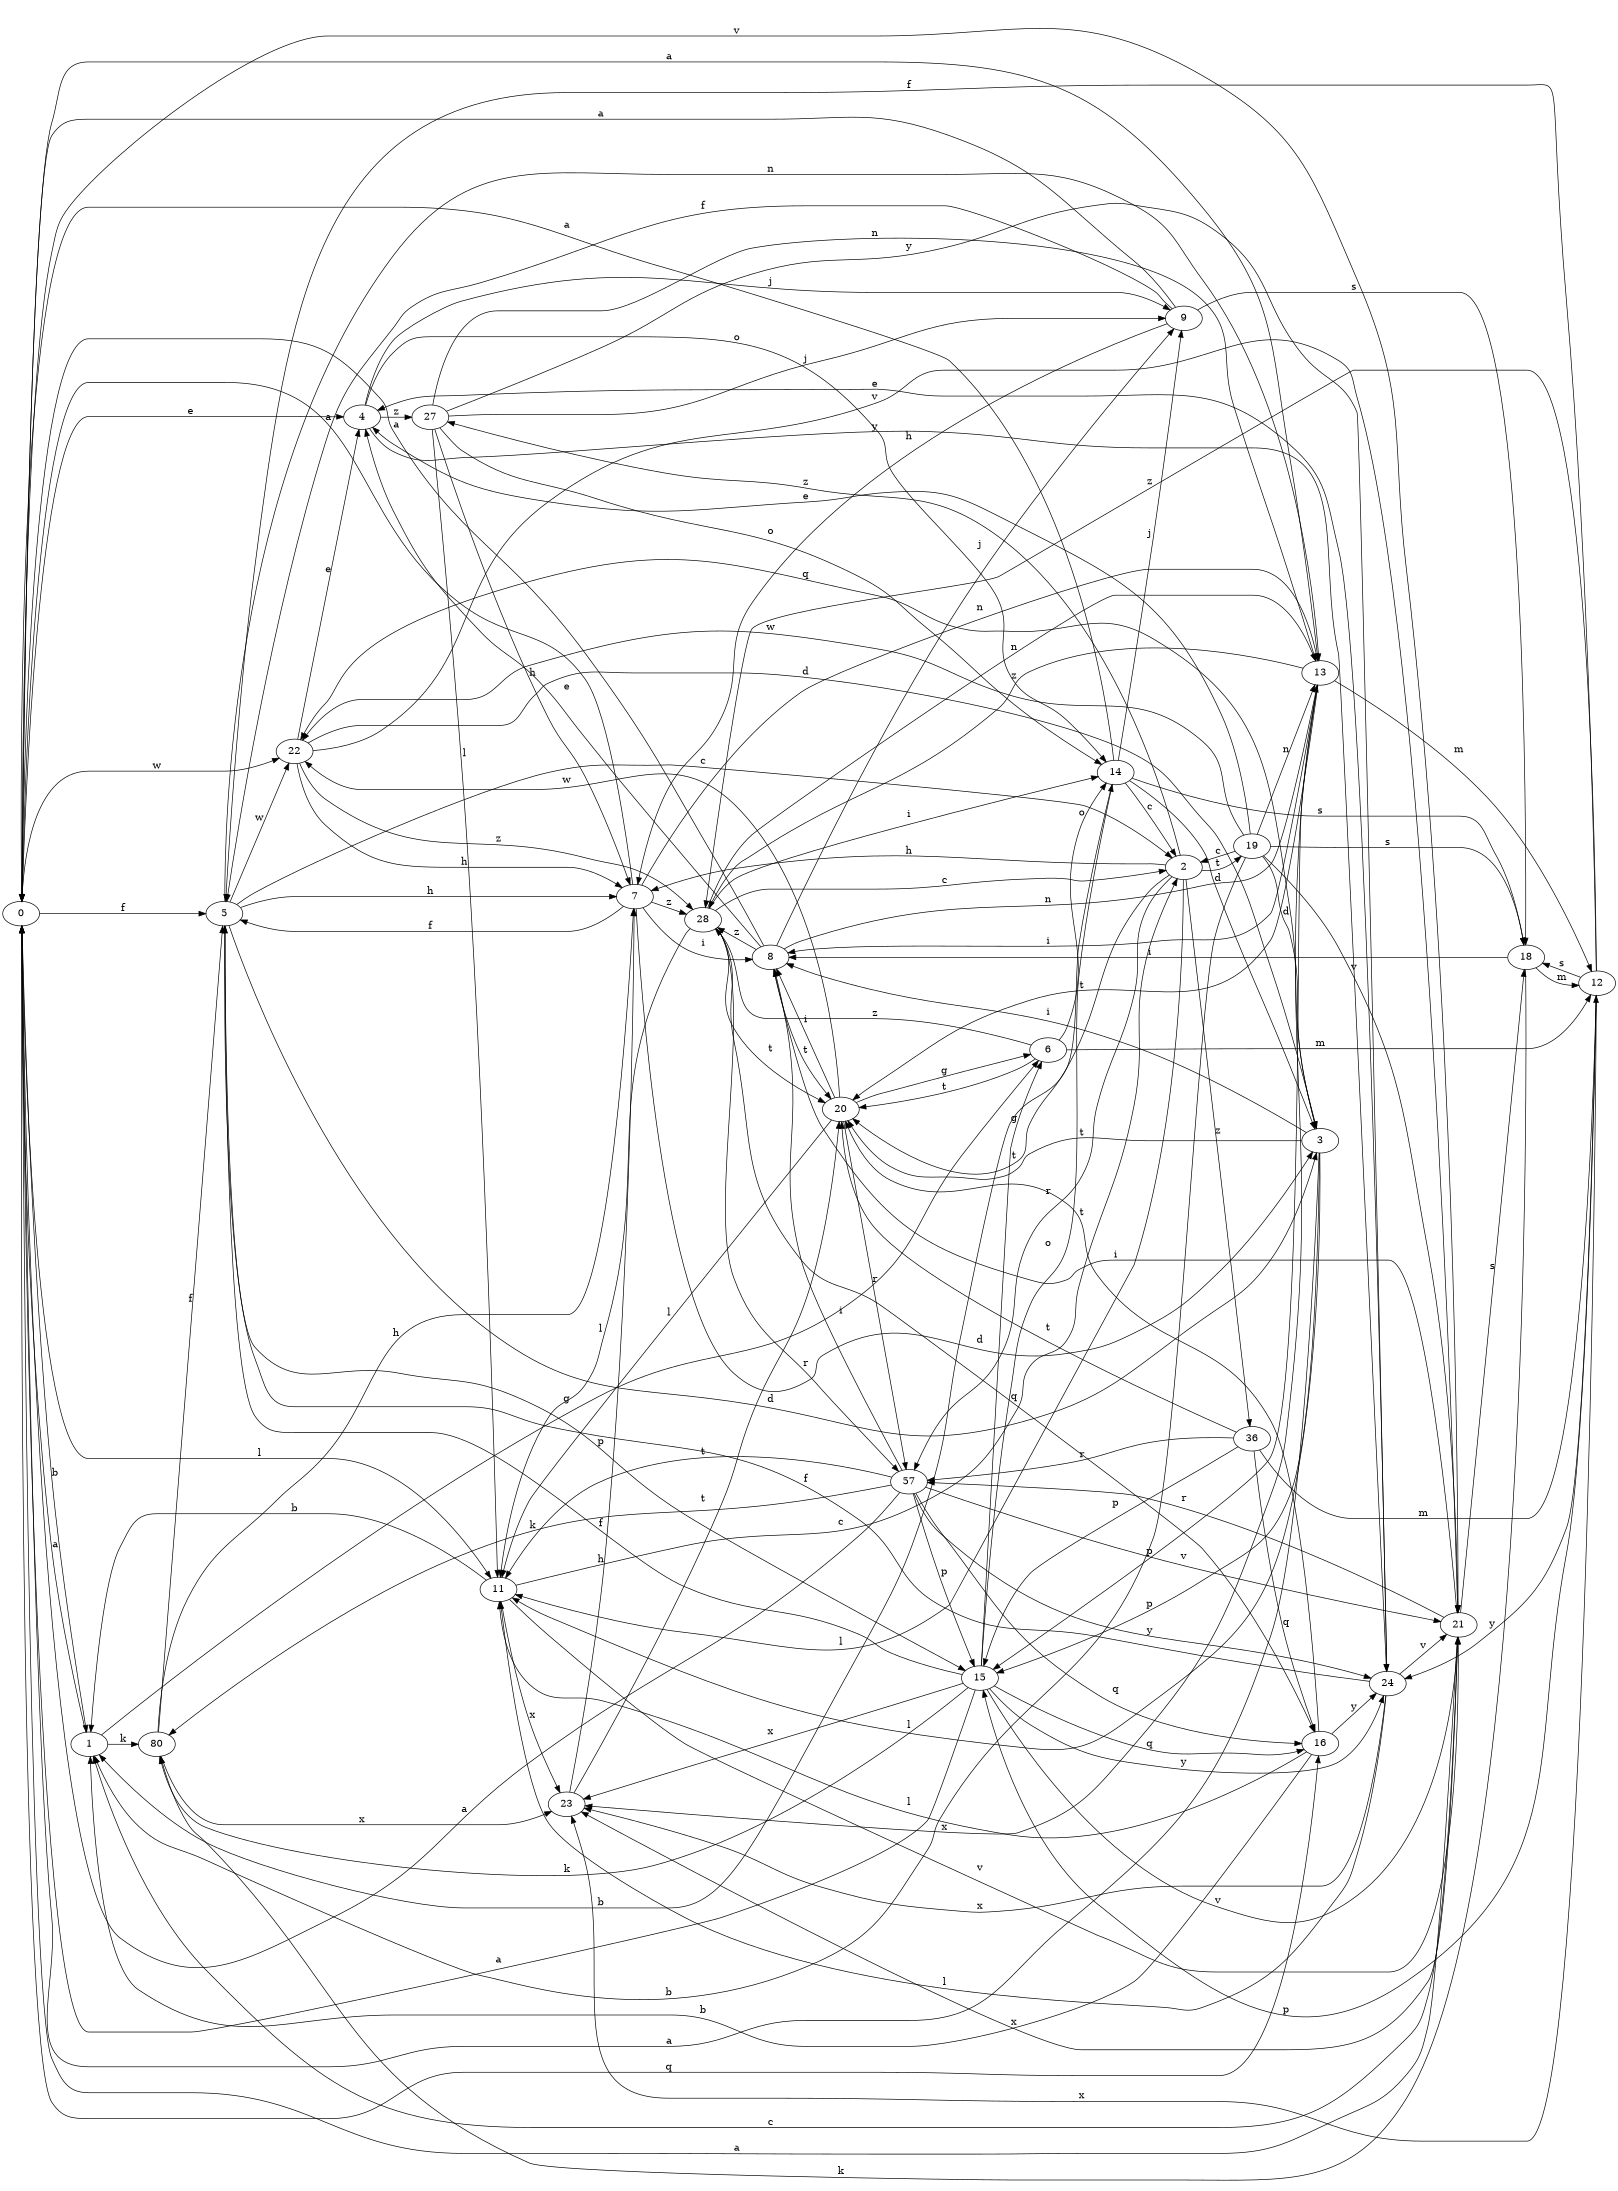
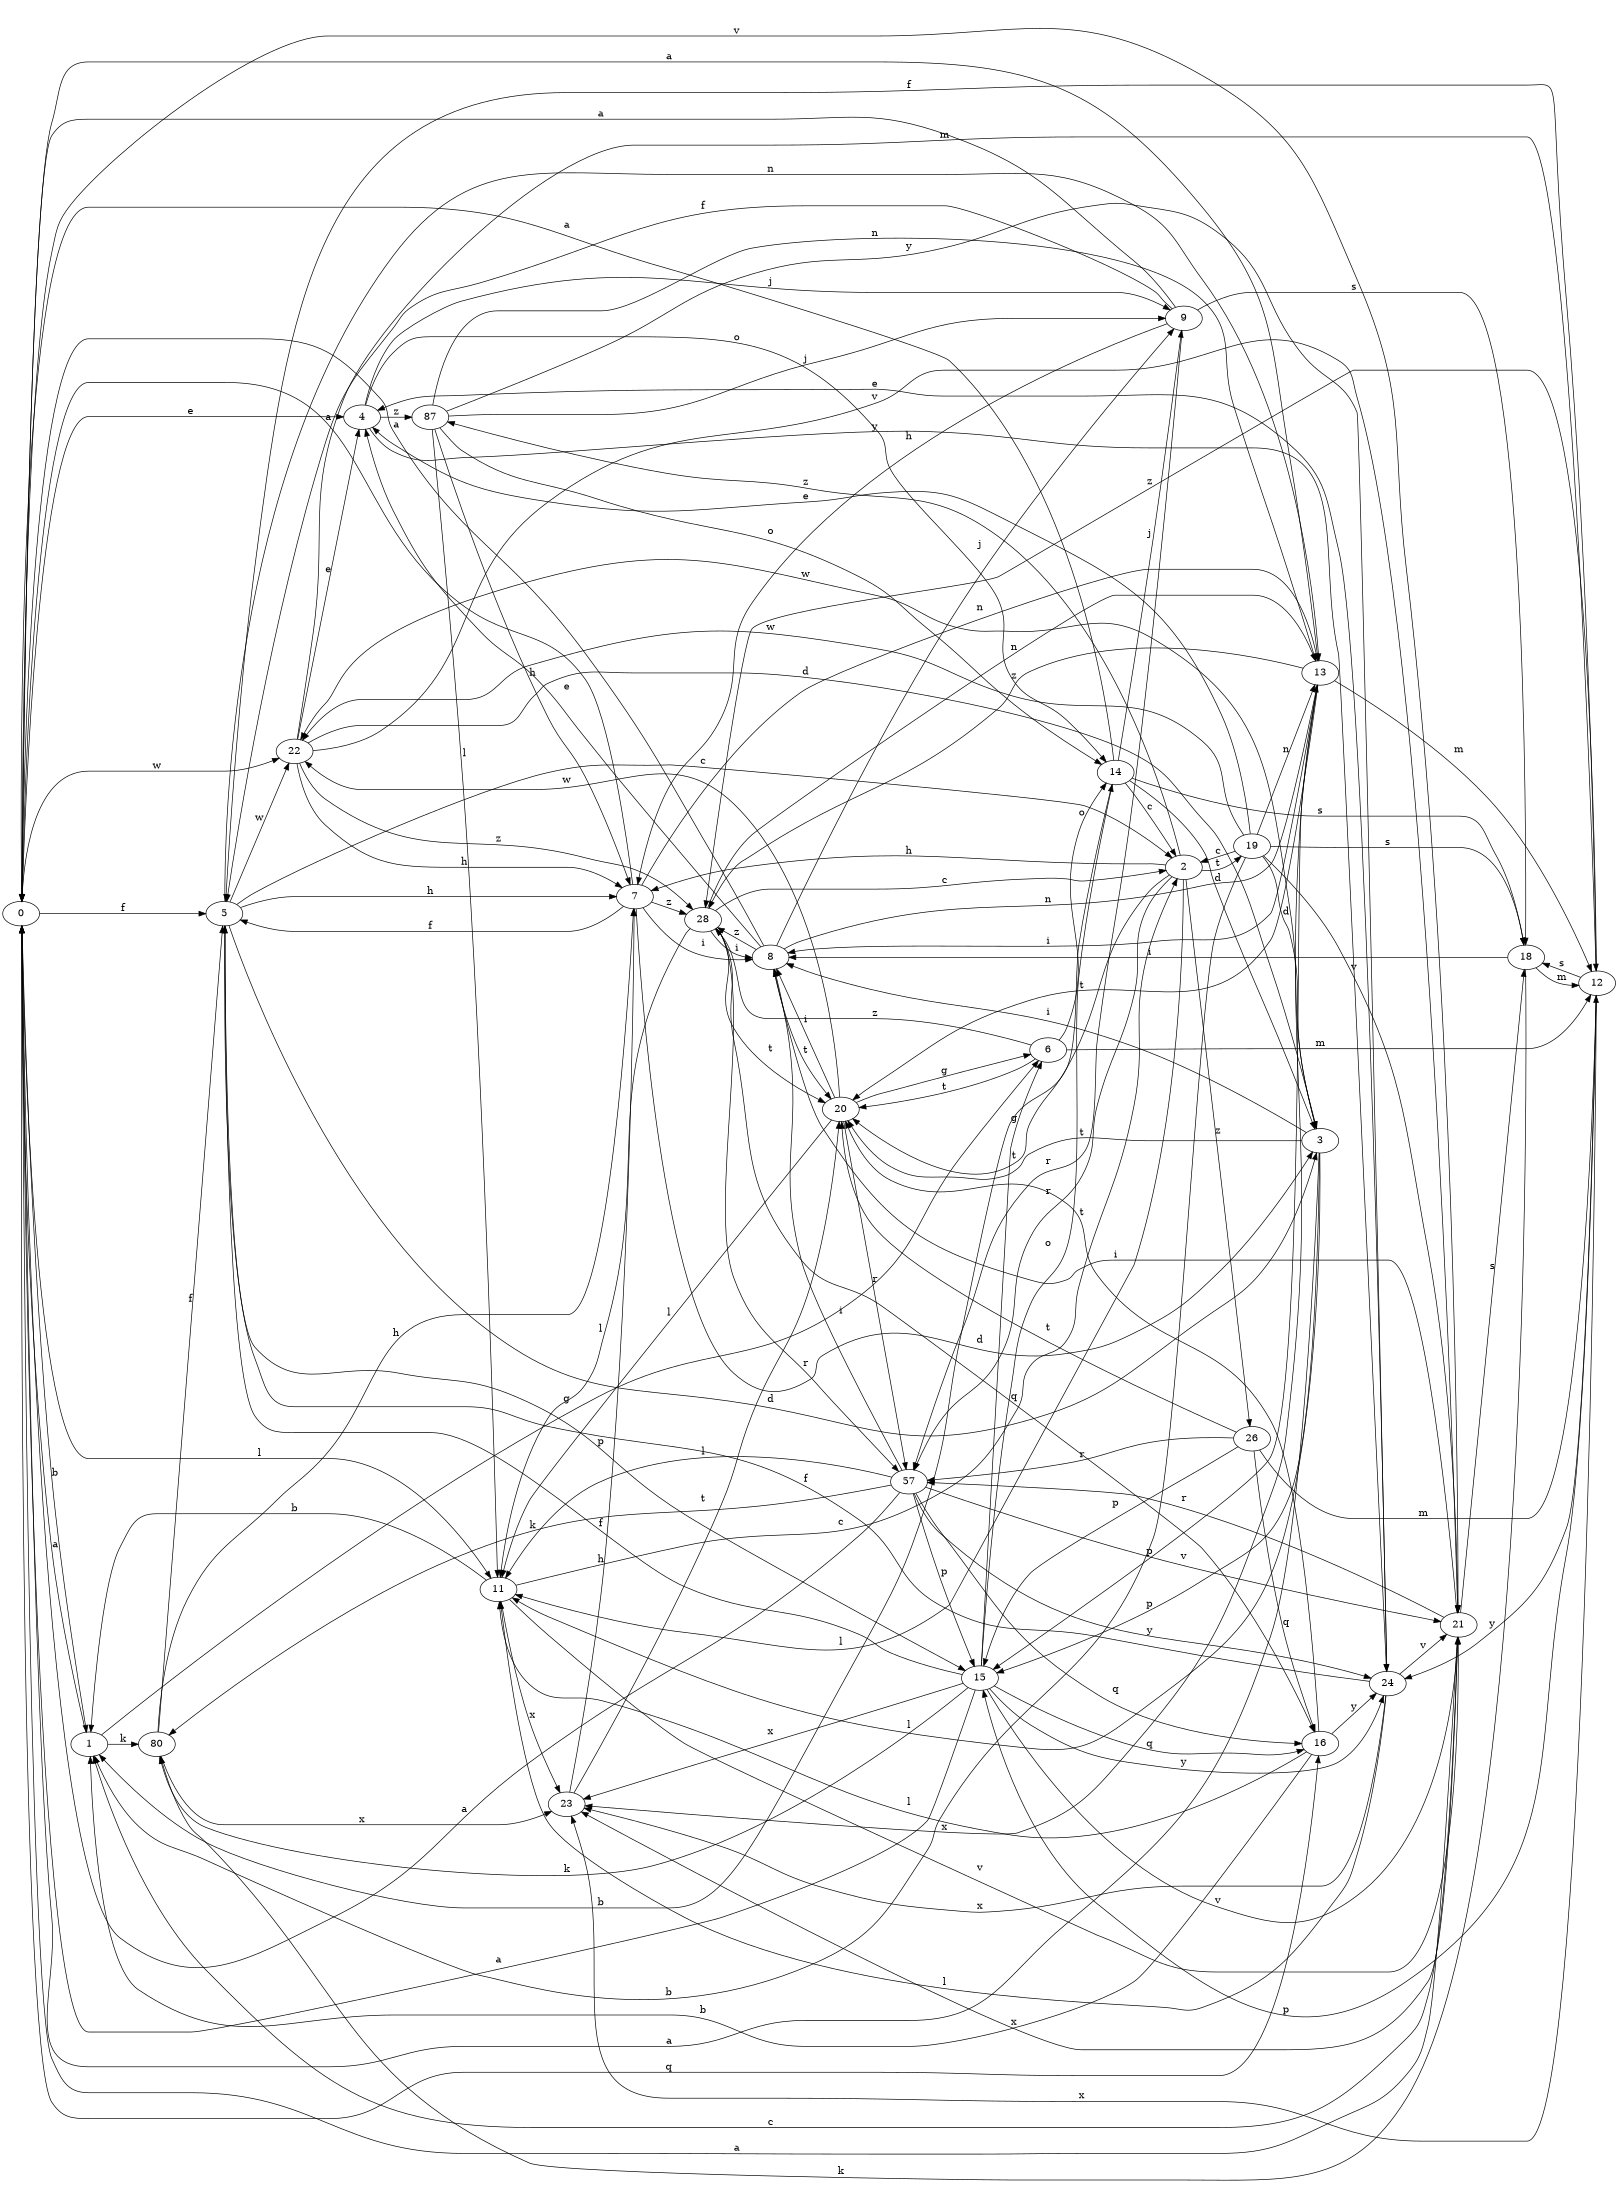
edge "22" -> "12": added, label "m"
node "27": label "27" -> "87"
edge "3" -> "22": label "q" -> "w"
edge "28" -> "14": now "28" -> "8"
edge "9" -> "57": added, label "r"
node "36": label "36" -> "26"
edge "57" -> "11": label "t" -> "l"
